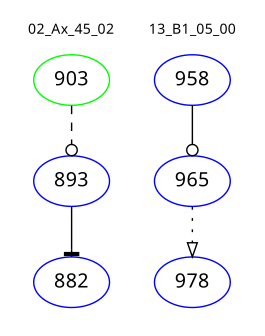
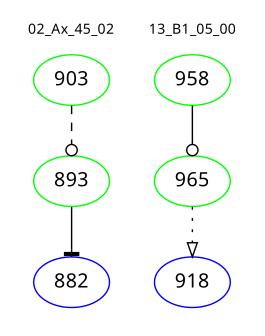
node "958": color blue -> green
node "893": color blue -> green
node "965": color blue -> green
node "978": label "978" -> "918"
